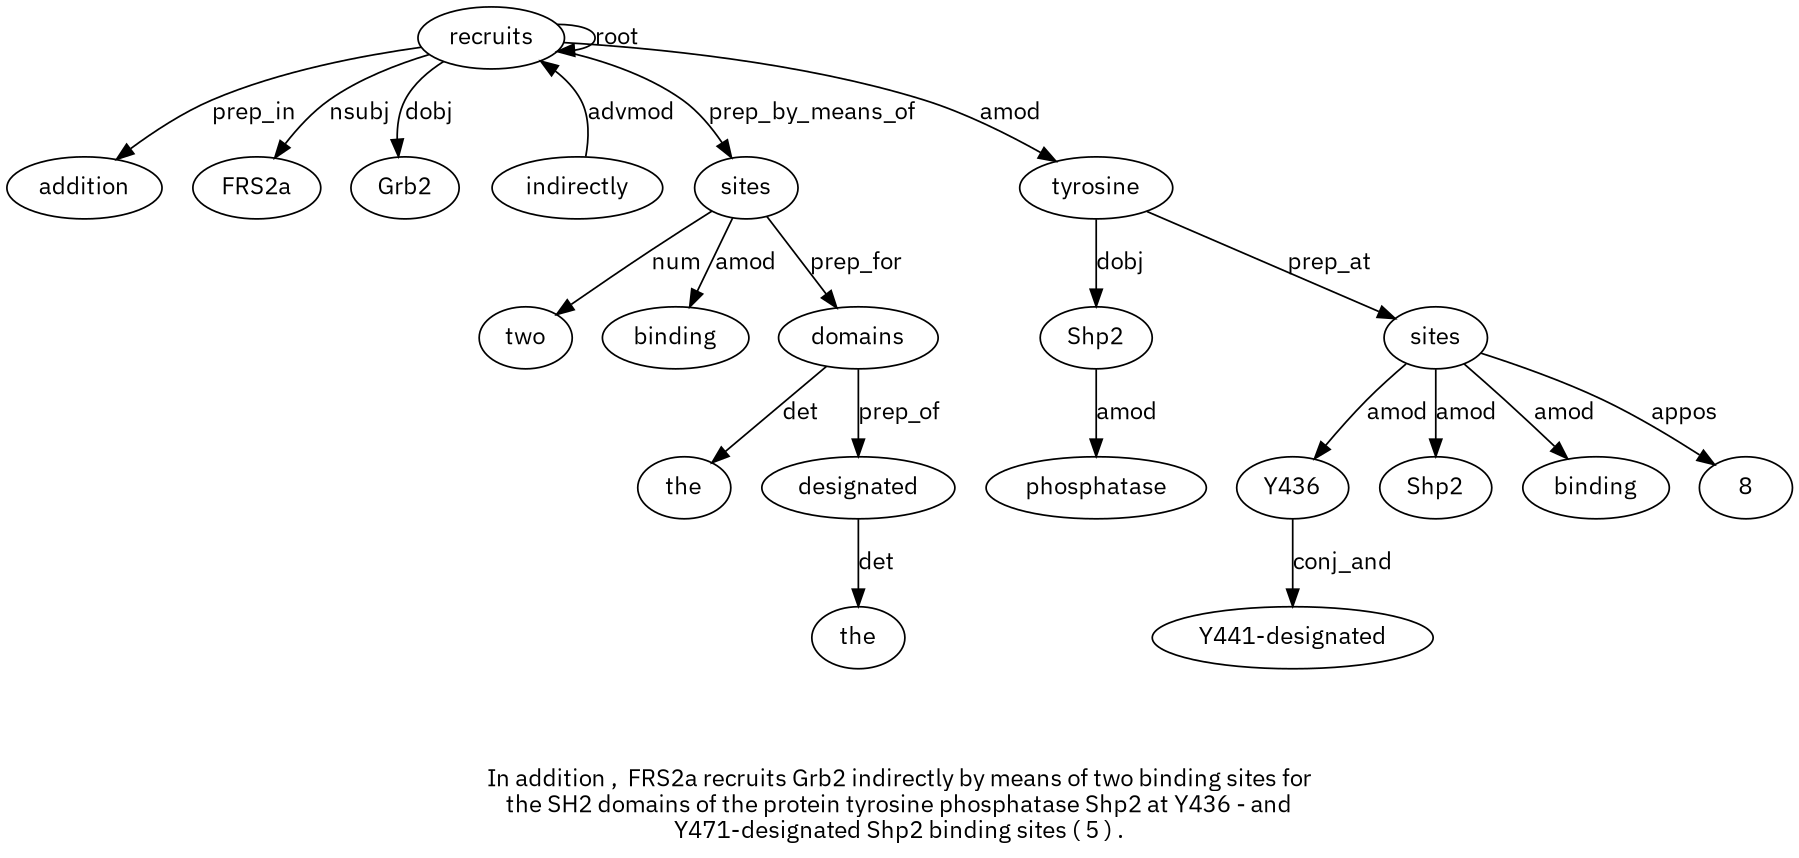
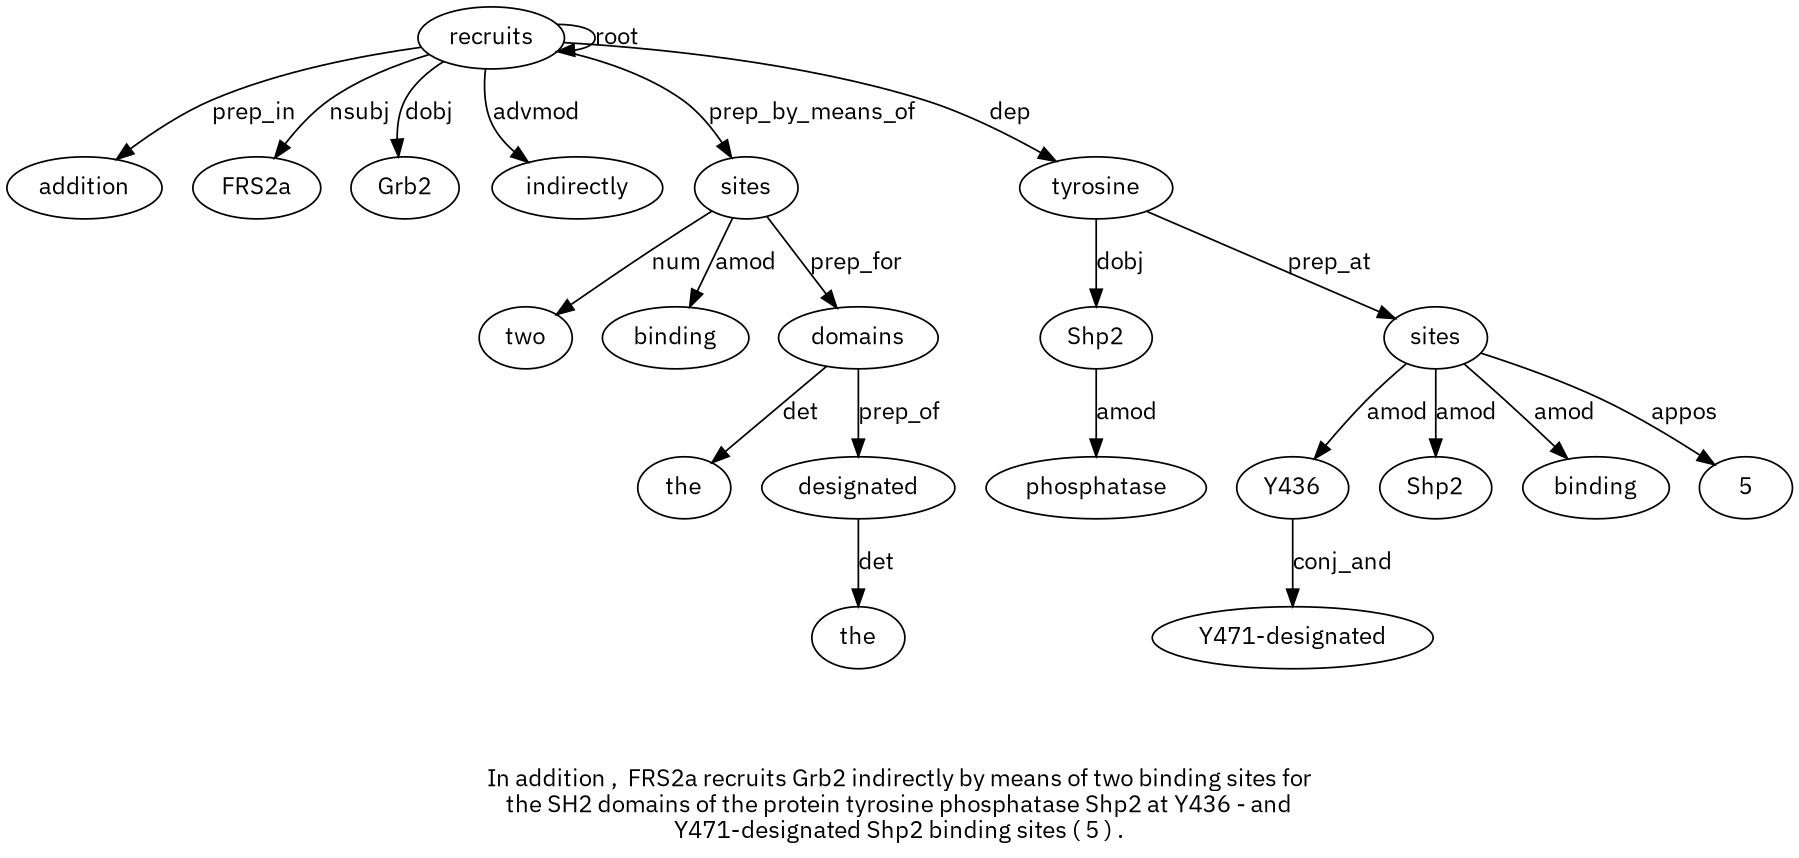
edge "indirectly" -> "recruits": reversed
edge "recruits" -> "tyrosine": label "amod" -> "dep"
node "8": label "8" -> "5"
node "Y441-designated": label "Y441-designated" -> "Y471-designated"
